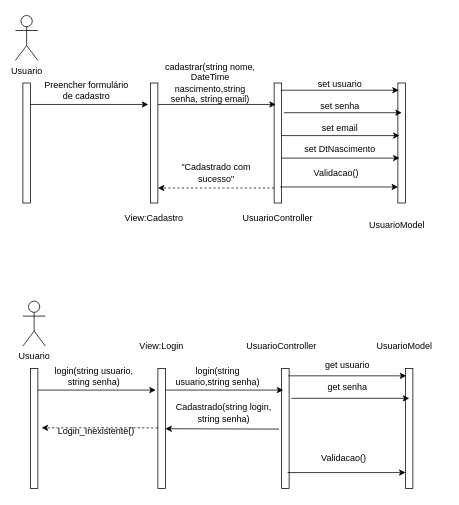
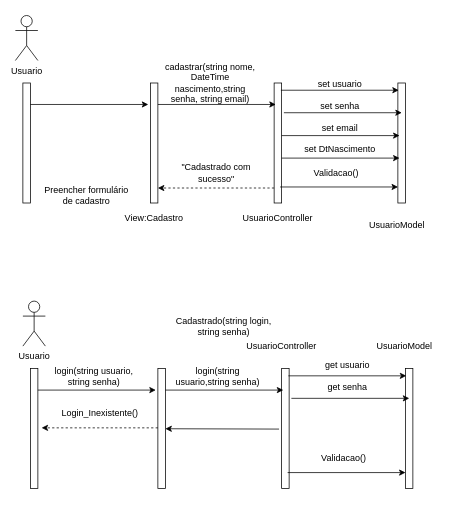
node "Preencher formulário de cadastro": moved (87, 90) -> (87, 195)
node "View:Login": removed
node "Cadastrado(string login, string senha)": moved (224, 413) -> (224, 326)
node "Login_Inexistente()": moved (96, 431) -> (100, 413)
